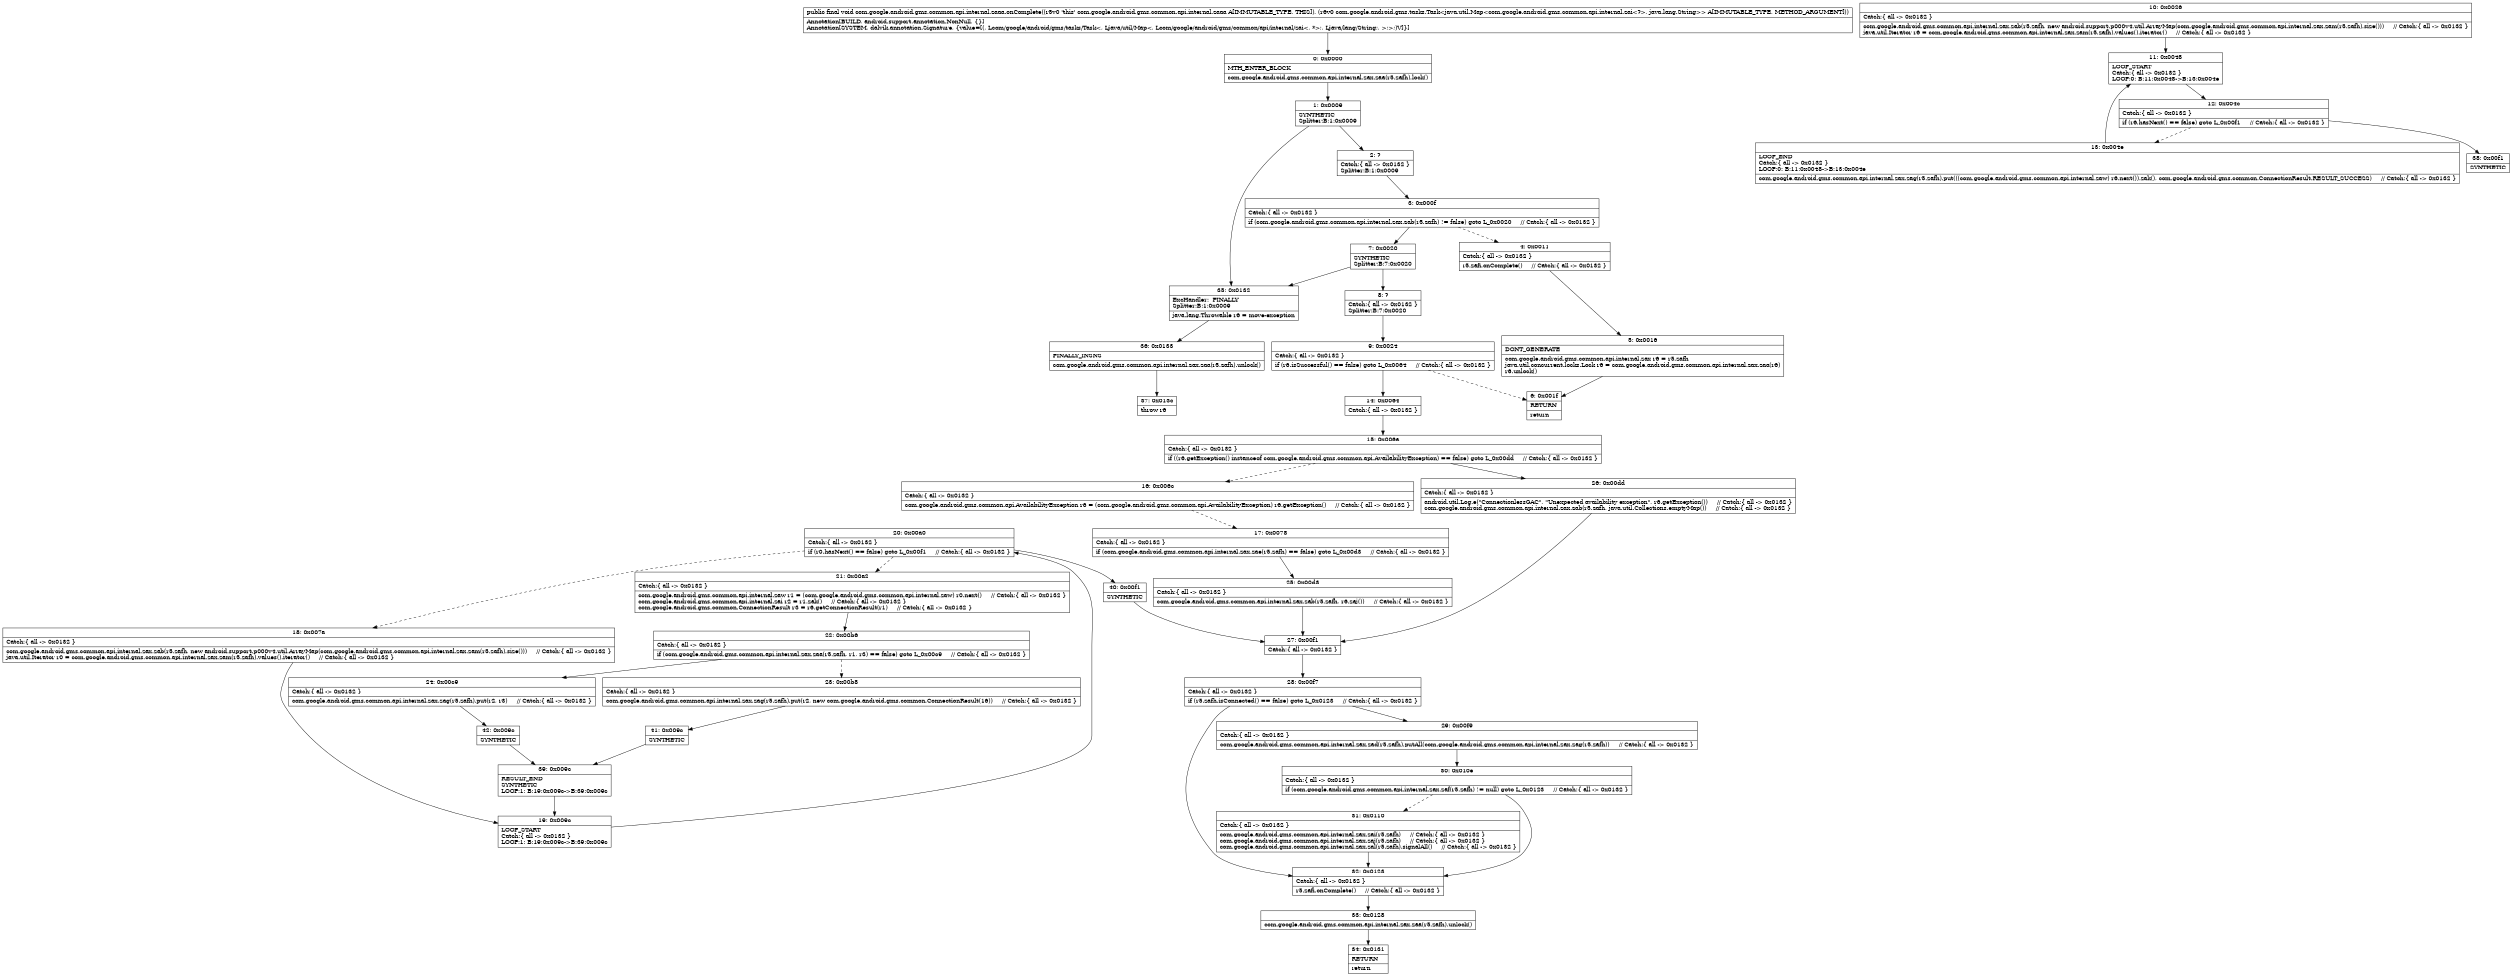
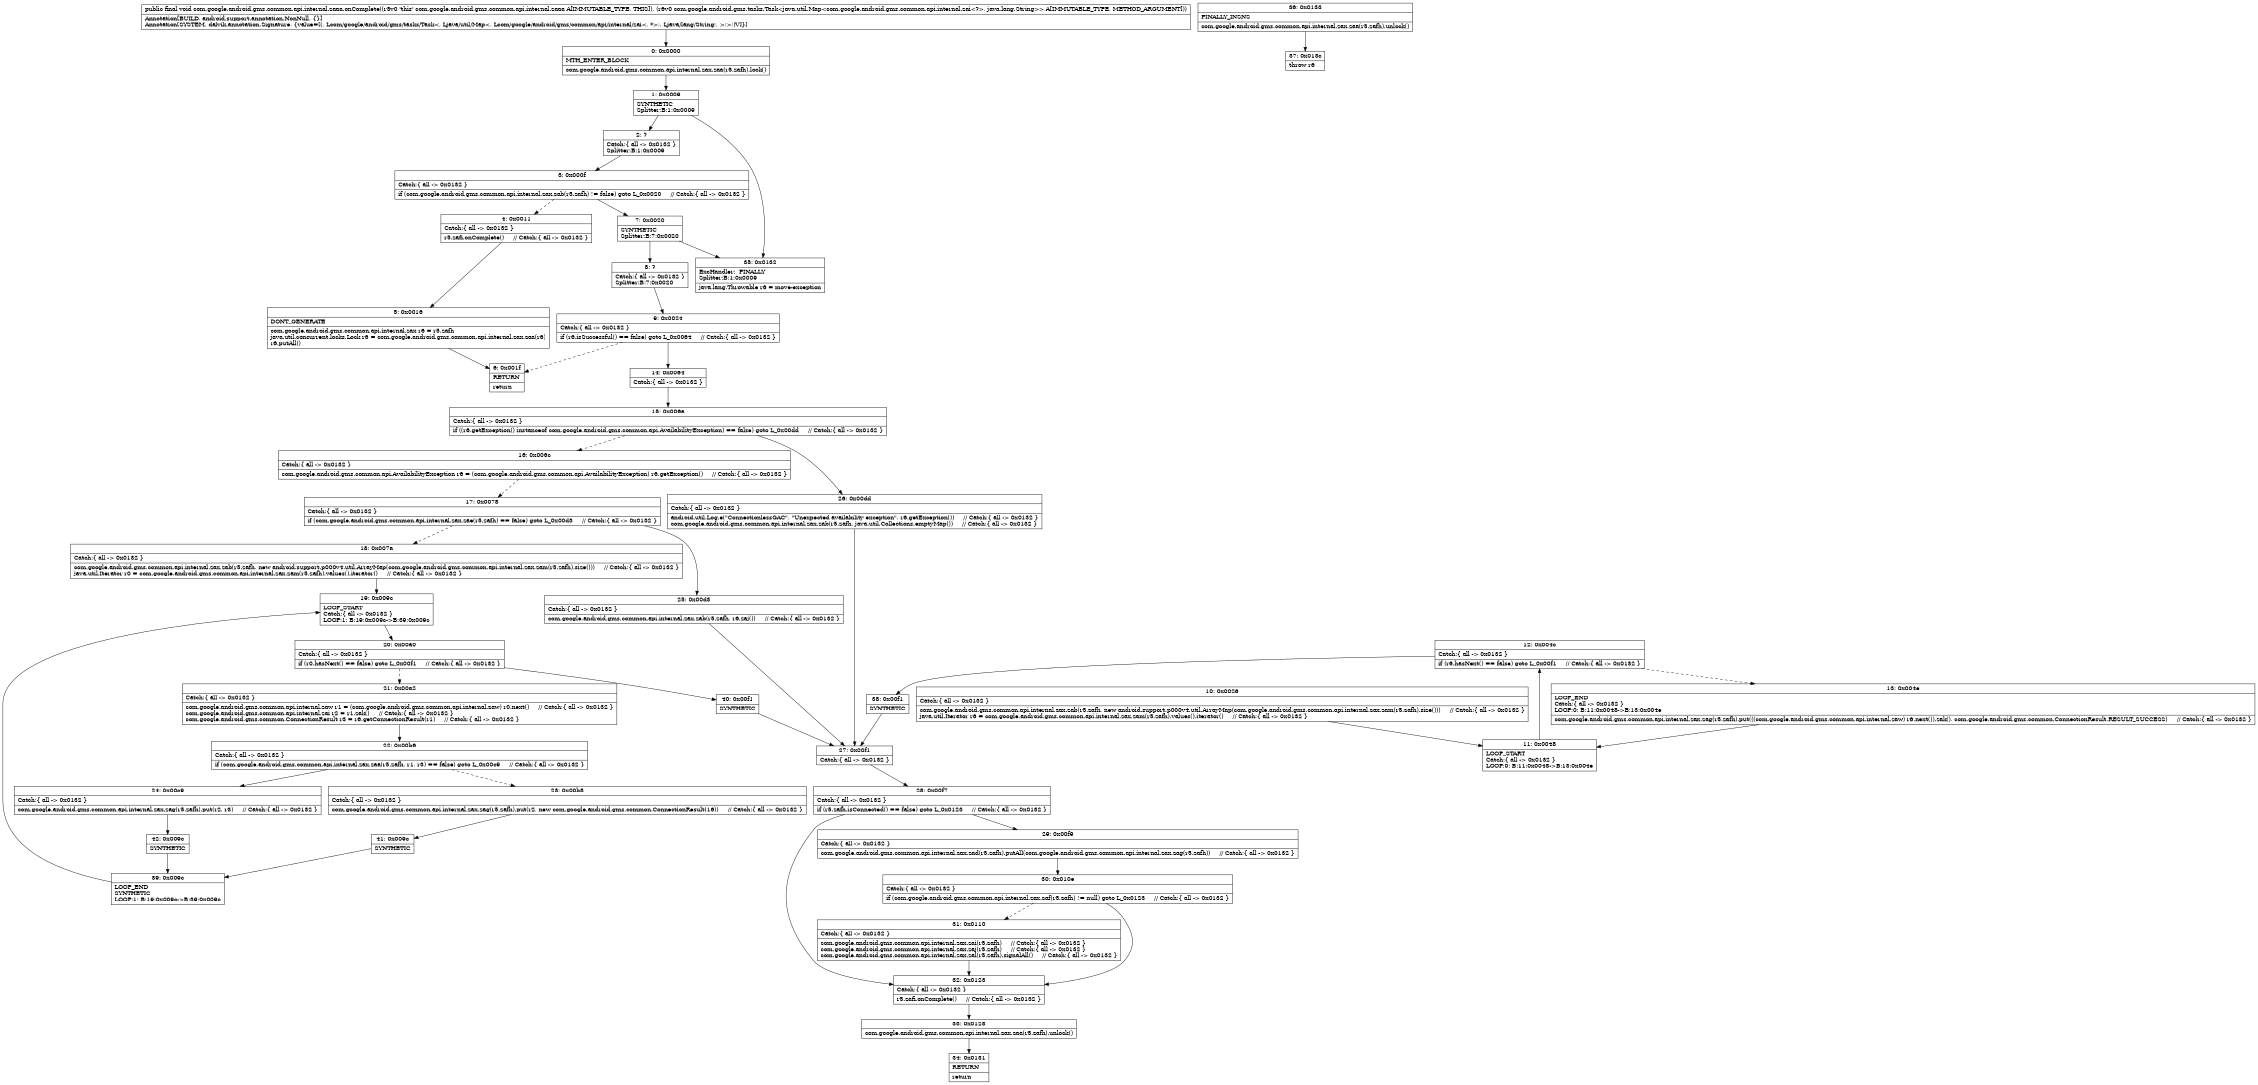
edge "35: 0x0132" -> "36: 0x0133": removed
node "5: 0x0016": text "r6.unlock()" -> "r6.putAll()"
edge "20: 0x00a0" -> "18: 0x007a": now "17: 0x0078" -> "18: 0x007a"
edge "38: 0x00f1" -> "27: 0x00f1": added
node "39: 0x009c": text "RESULT_END" -> "LOOP_END"
